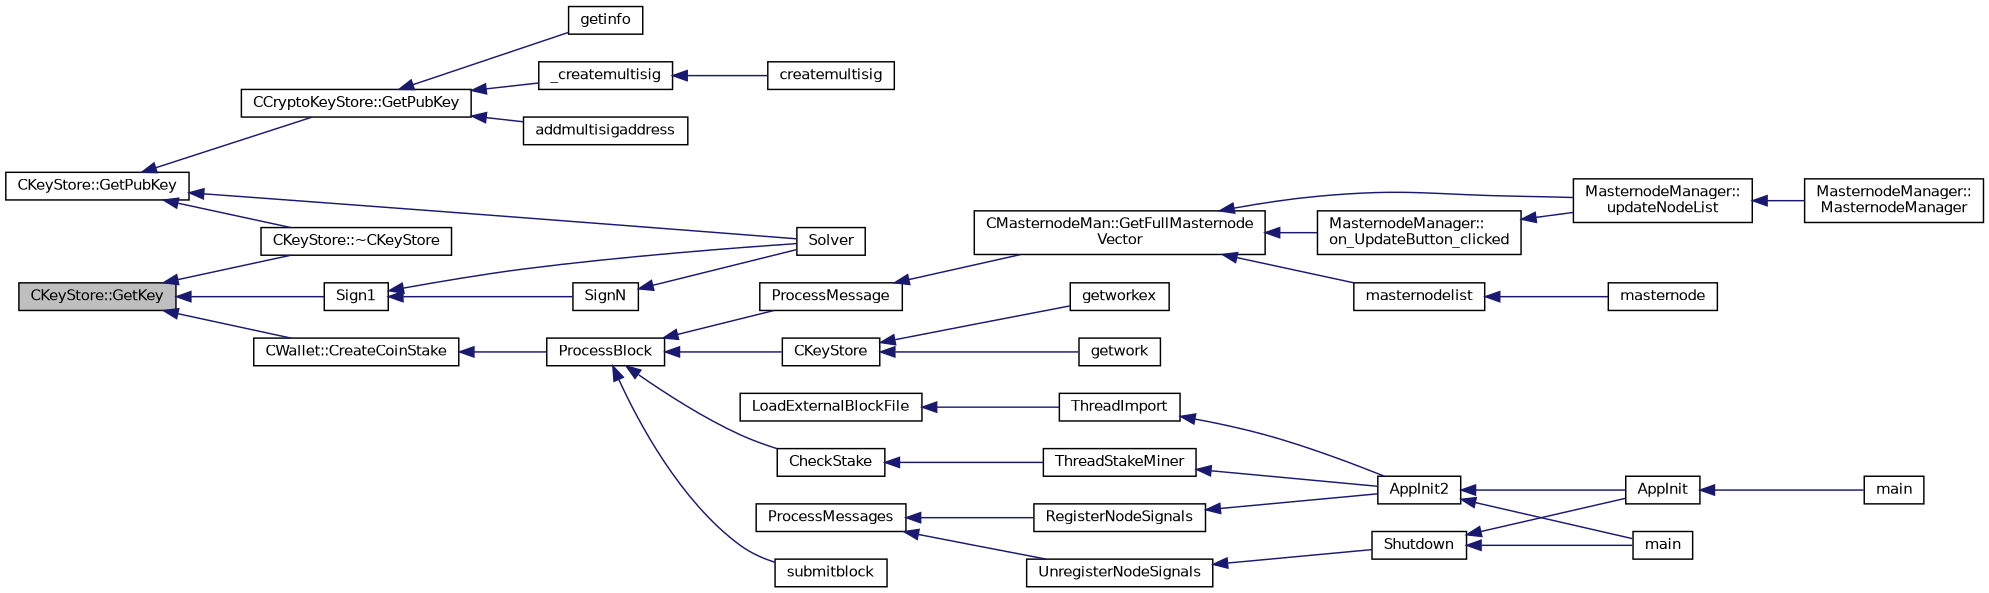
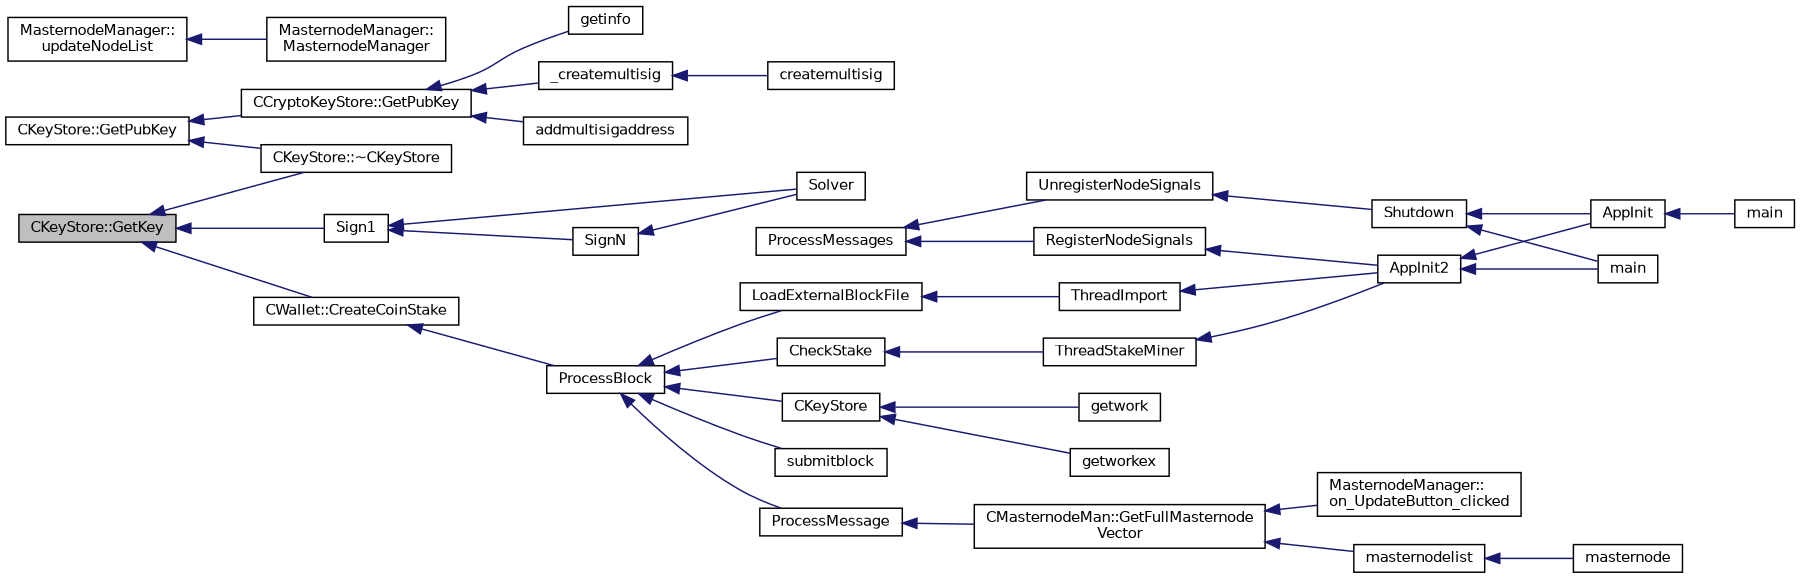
edge "MasternodeManager:: updateNodeList" -> "CMasternodeMan::GetFullMasternode Vector": removed
edge "MasternodeManager:: updateNodeList" -> "MasternodeManager:: on_UpdateButton_clicked": removed
edge "Solver" -> "CKeyStore::GetPubKey": removed
edge "LoadExternalBlockFile" -> "ProcessBlock": added
